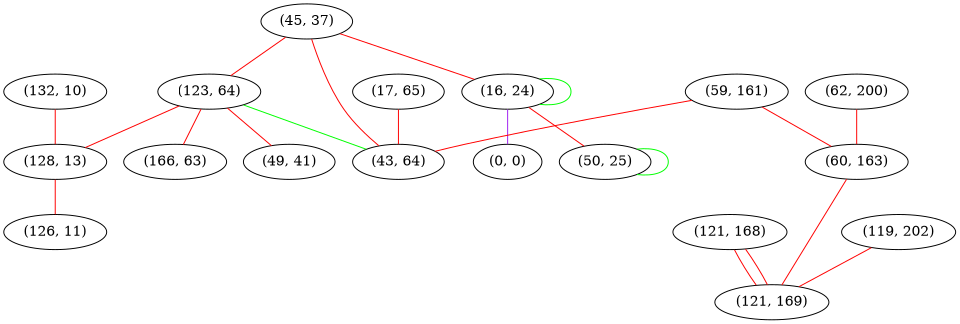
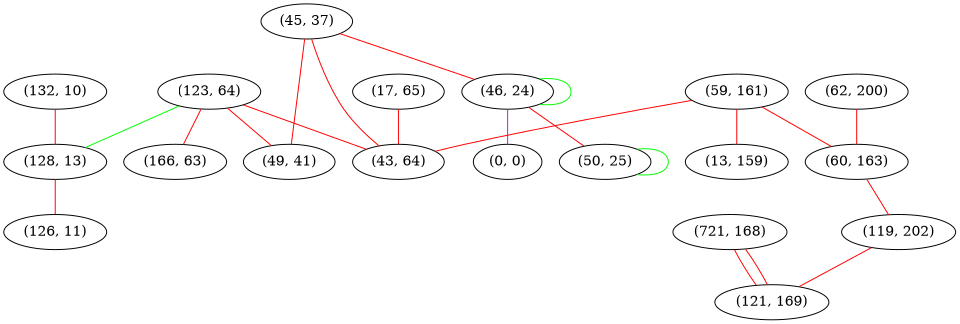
edge "(45, 37)" -- "(123, 64)": now "(45, 37)" -- "(49, 41)"
node "(16, 24)": label "(16, 24)" -> "(46, 24)"
edge "(123, 64)" -- "(128, 13)": color red -> green
edge "(123, 64)" -- "(43, 64)": color green -> red
node "(13, 159)": added
node "(121, 168)": label "(121, 168)" -> "(721, 168)"
edge "(60, 163)" -- "(121, 169)": now "(60, 163)" -- "(119, 202)"
